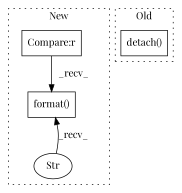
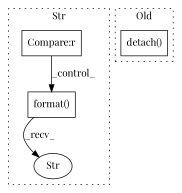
cluster "New": label "New" -> "Str"
edge "Compare:r" -> "format()": label "_recv_" -> "_control_"
edge "Str" -> "format()": reversed
